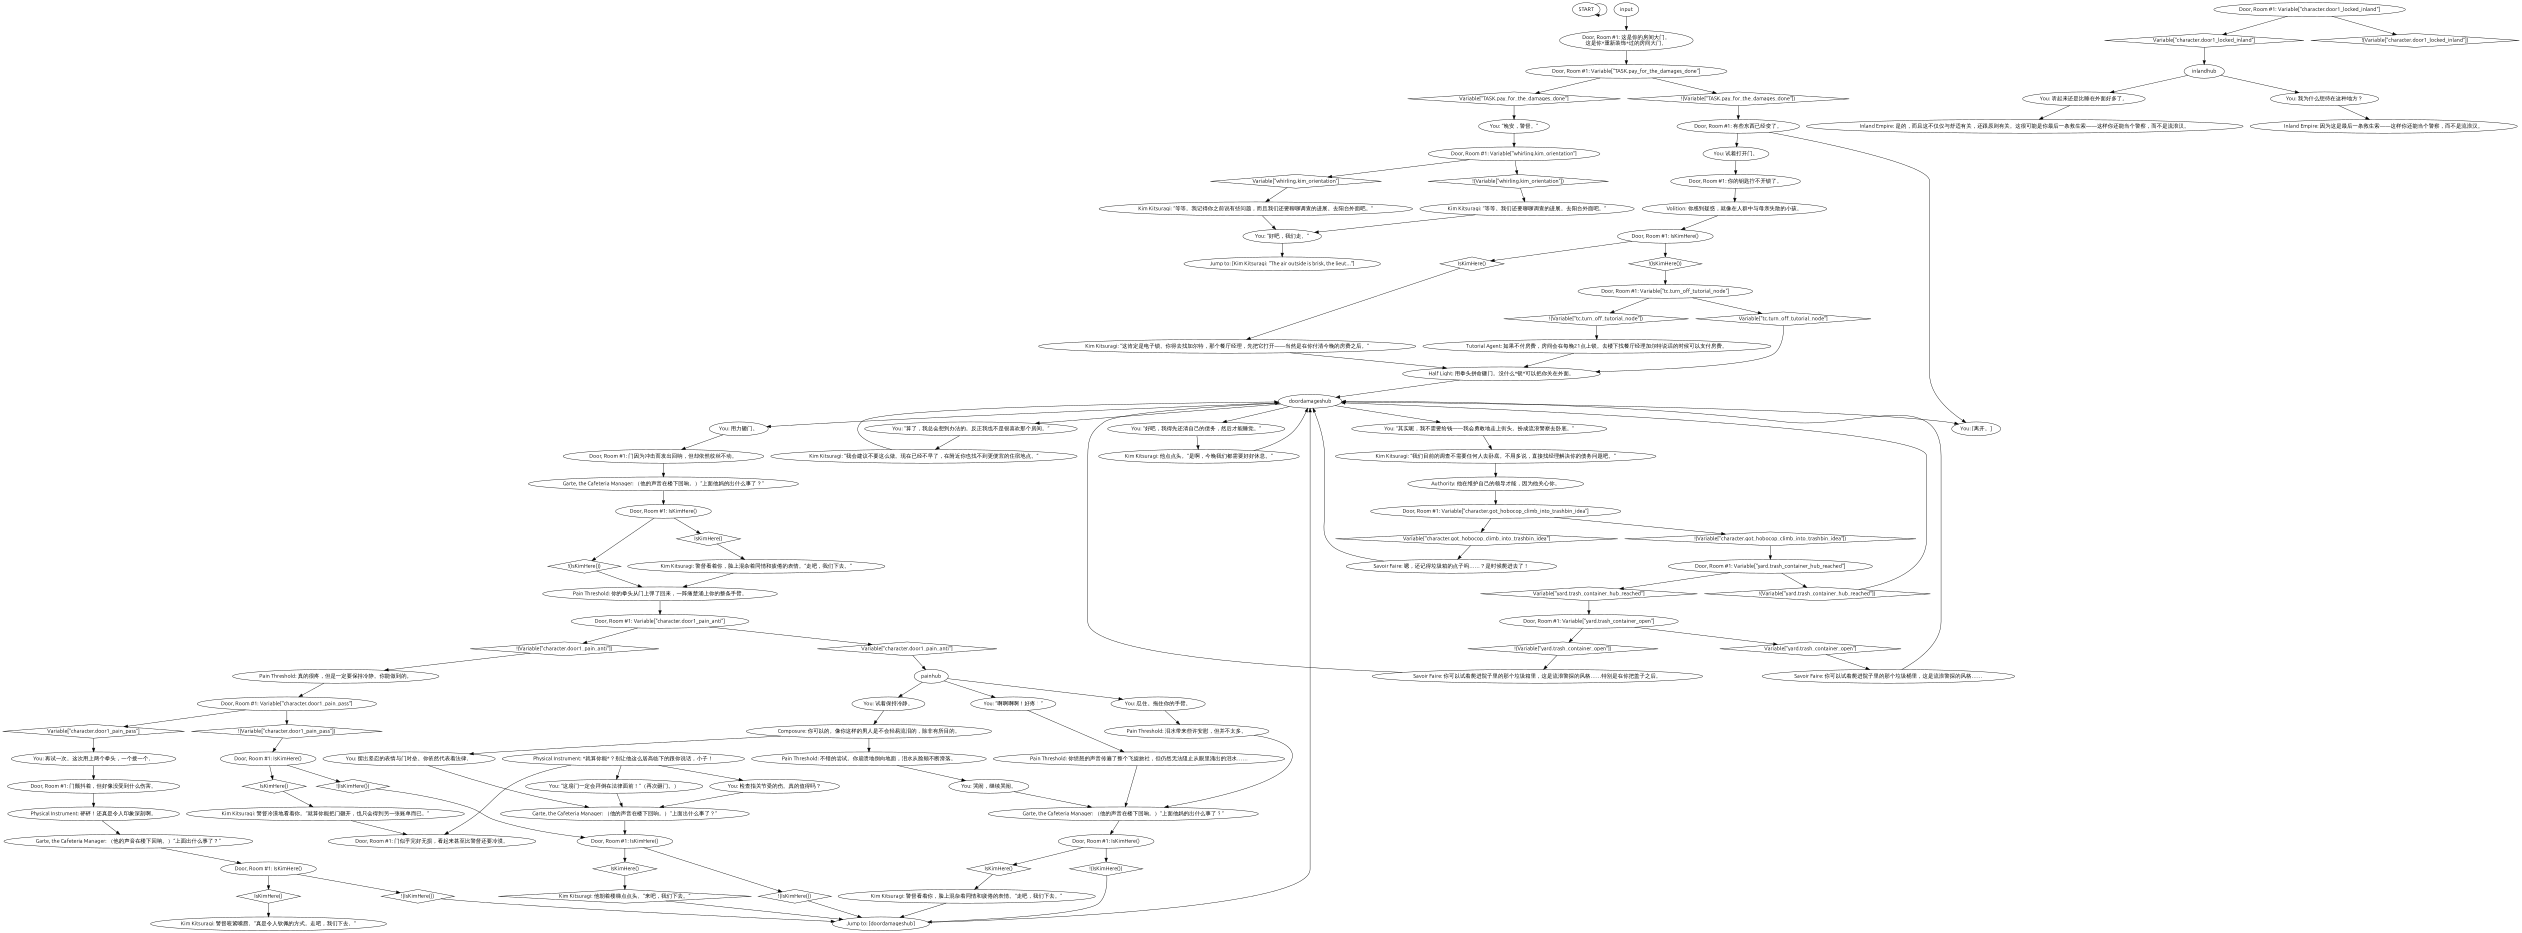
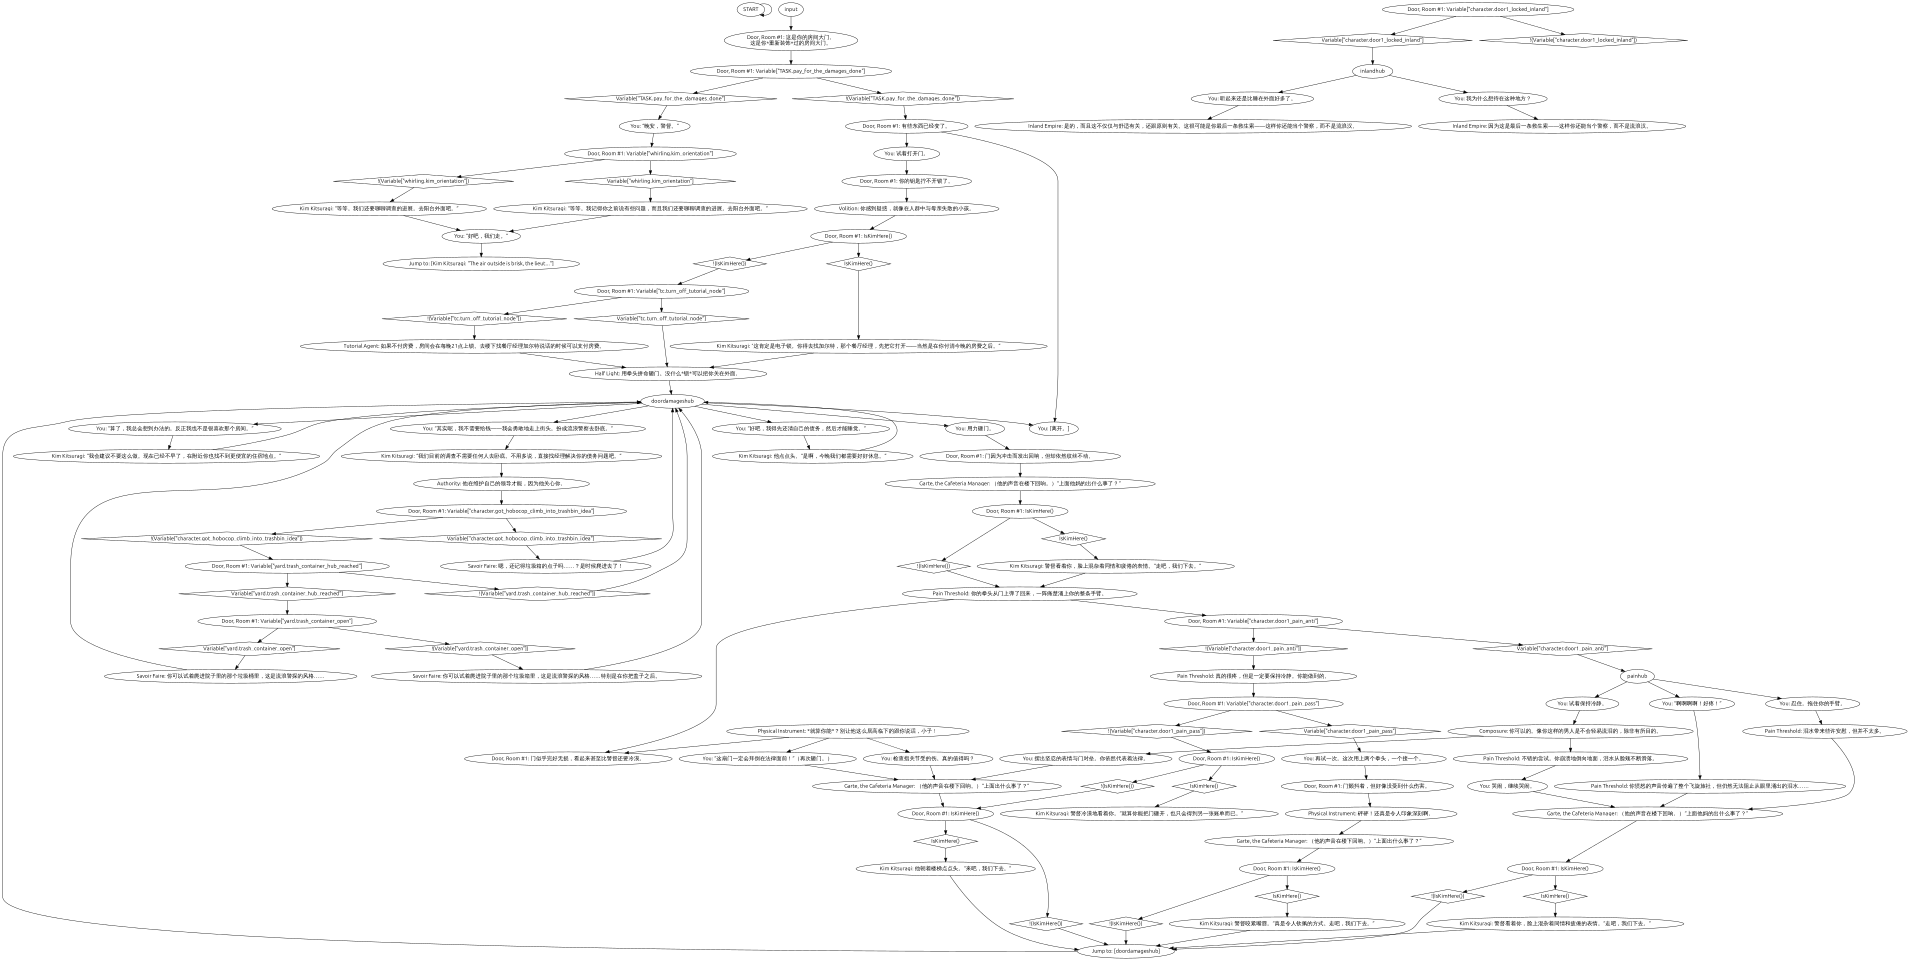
edge "Kim Kitsuragi: 警督冷漠地看着你。“就算你能把门砸开，也只会得到另一张账单而已。”" -> "Door, Room #1: 门似乎完好无损，看起来甚至比警督还要冷漠。": now "Pain Threshold: 你的拳头从门上弹了回来，一阵痛楚涌上你的整条手臂。" -> "Door, Room #1: 门似乎完好无损，看起来甚至比警督还要冷漠。"
node "Kim Kitsuragi: 他朝着楼梯点点头。“来吧，我们下去。”": shape diamond -> ellipse
edge "Kim Kitsuragi: 警督咬紧嘴唇。“真是令人钦佩的方式。走吧，我们下去。”" -> "Jump to: [doordamageshub]": added
